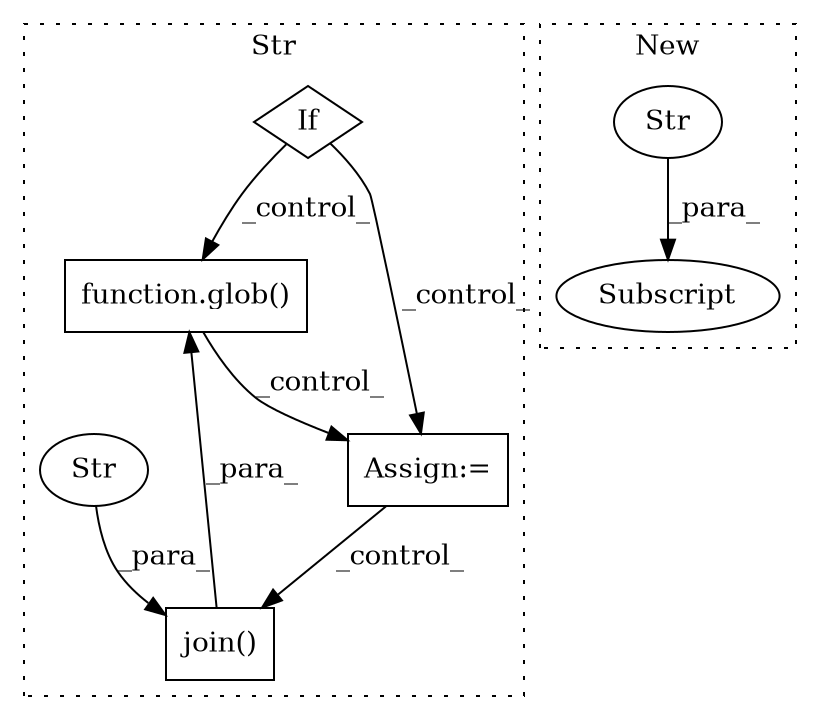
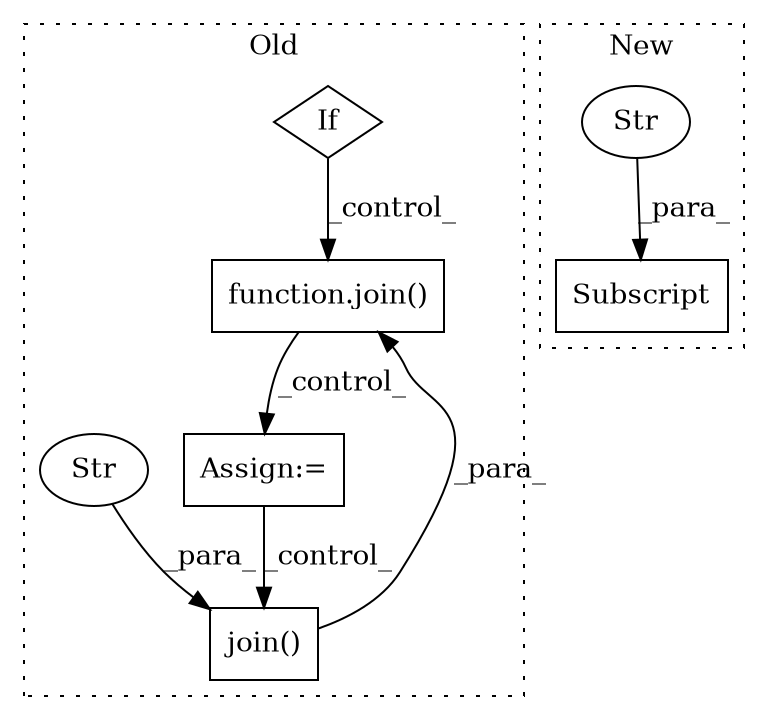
cluster "Str": label "Str" -> "Old"
edge "If" -> "Assign:=": removed, label "_control_"
node "function.glob()": label "function.glob()" -> "function.join()"
node "Subscript": shape ellipse -> box
